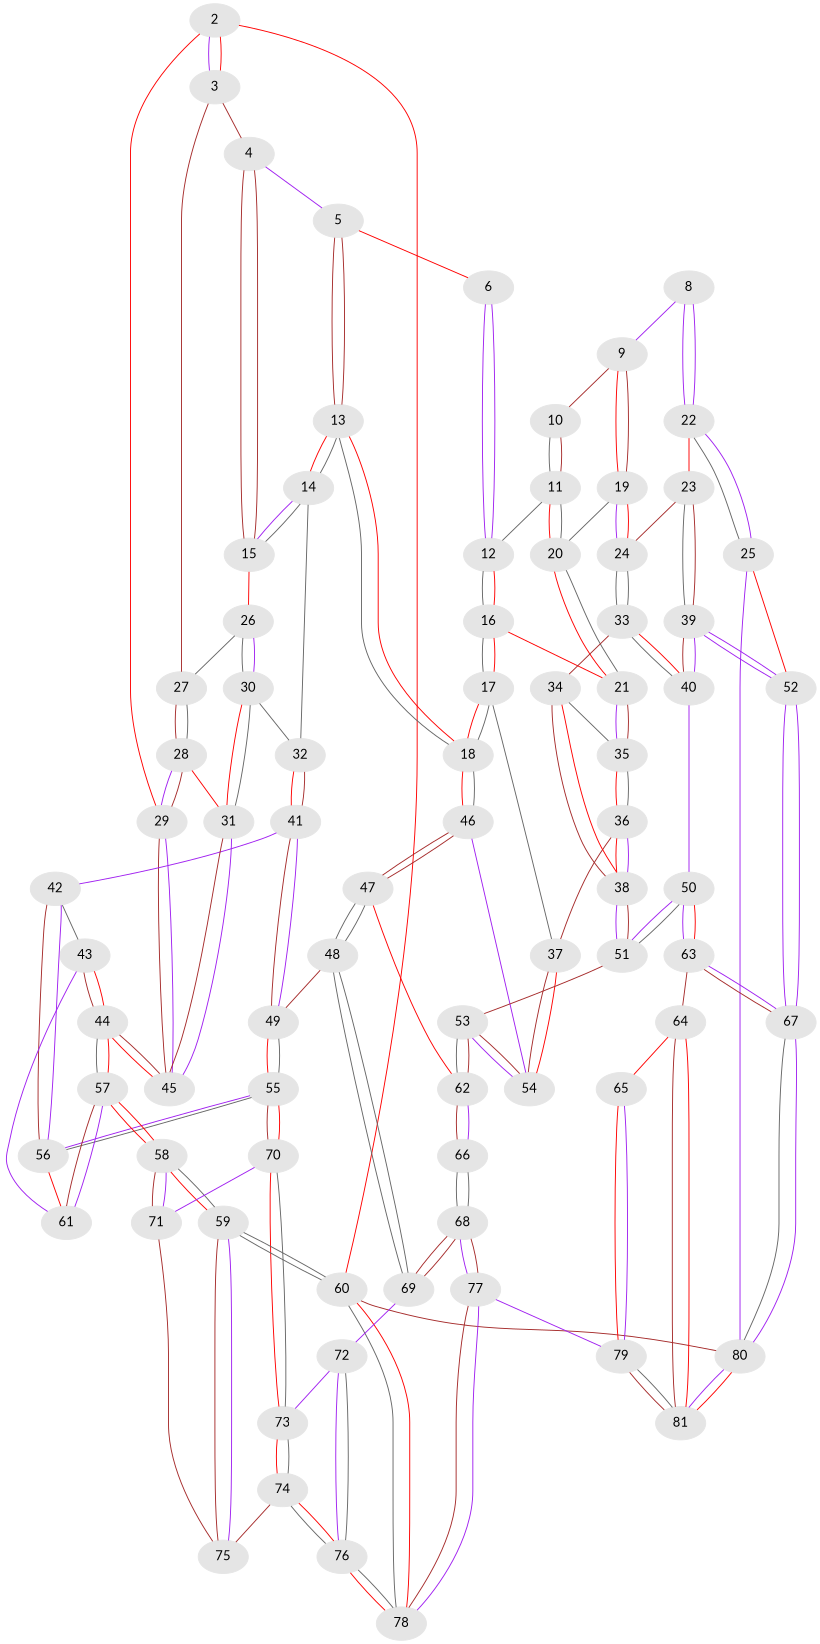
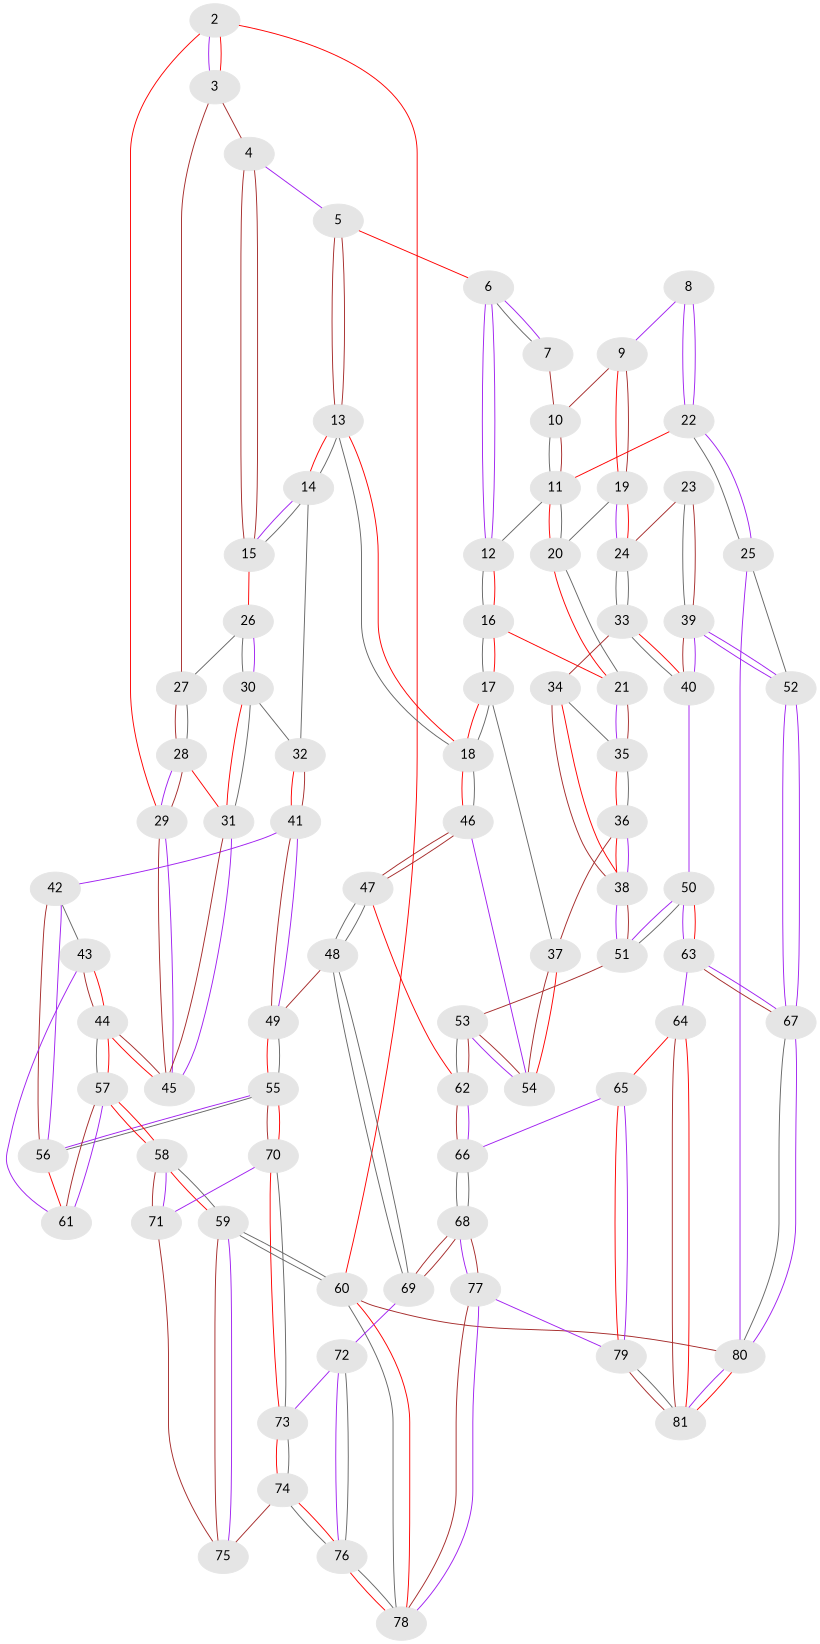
node "7": added
edge "22" -- "23": now "22" -- "11"
edge "25" -- "52": color red -> gray40
edge "63" -- "64": color brown -> purple
edge "65" -- "66": added
